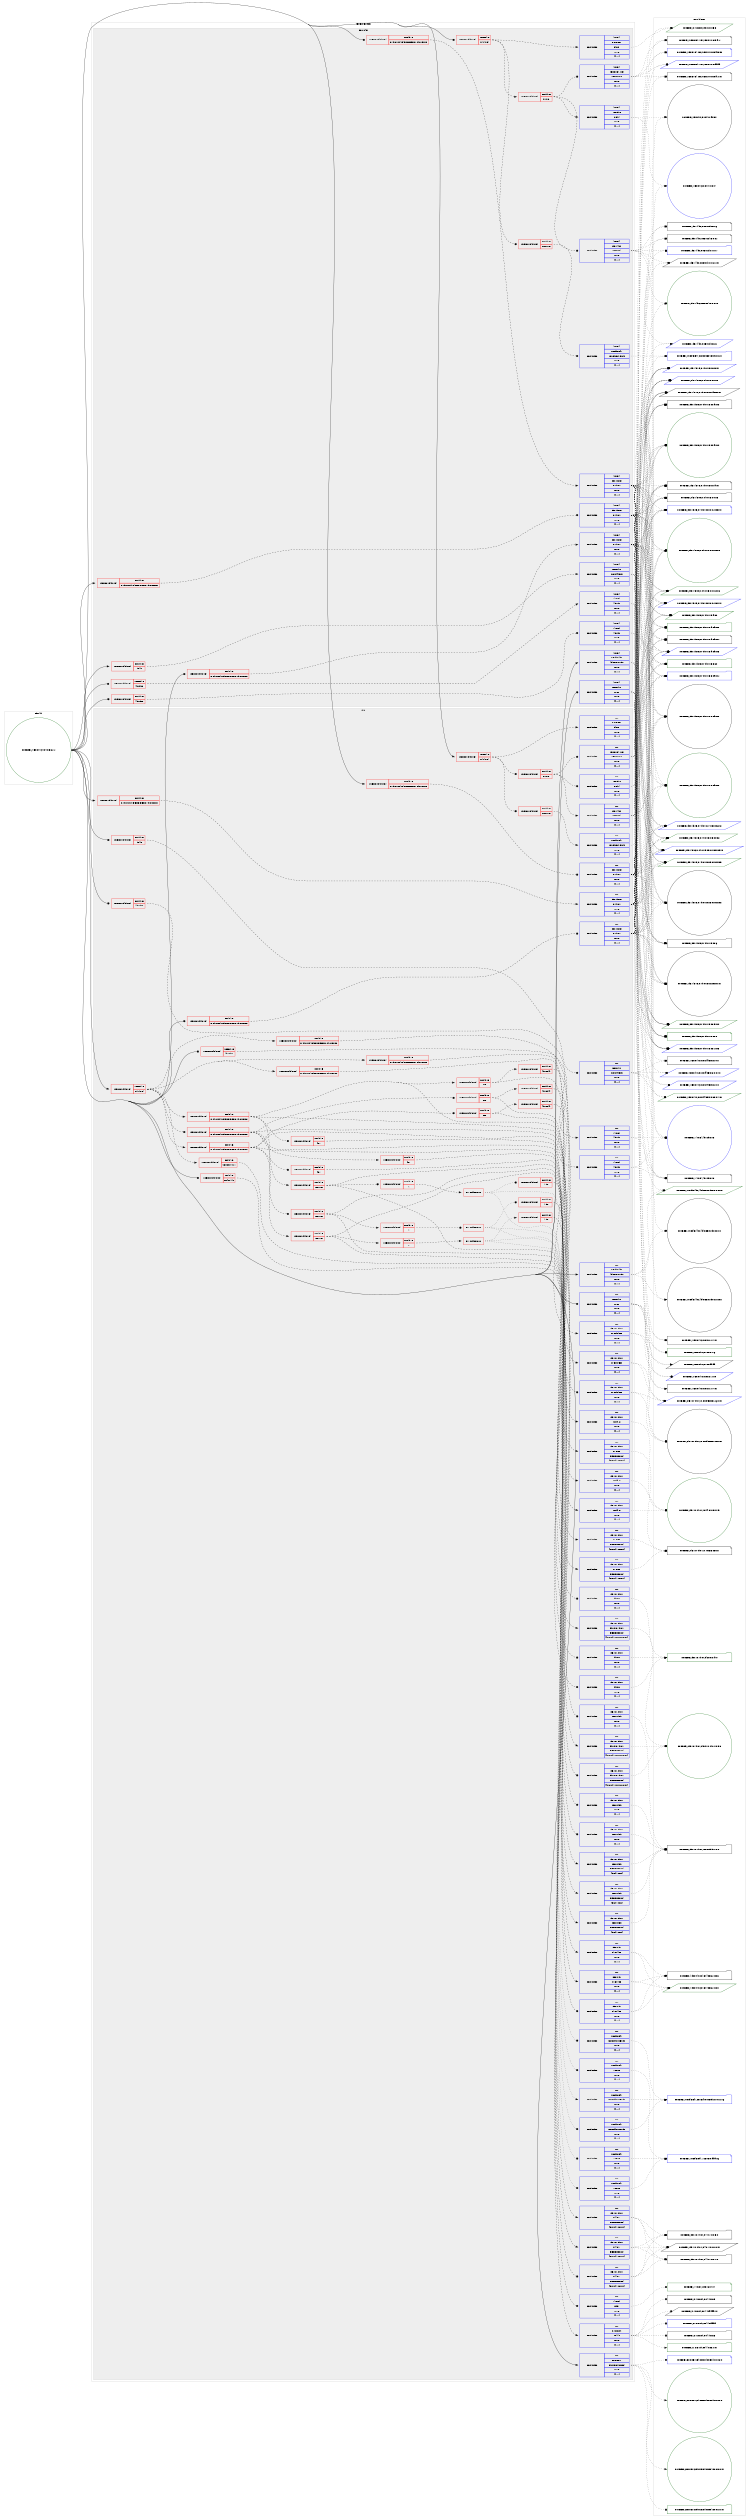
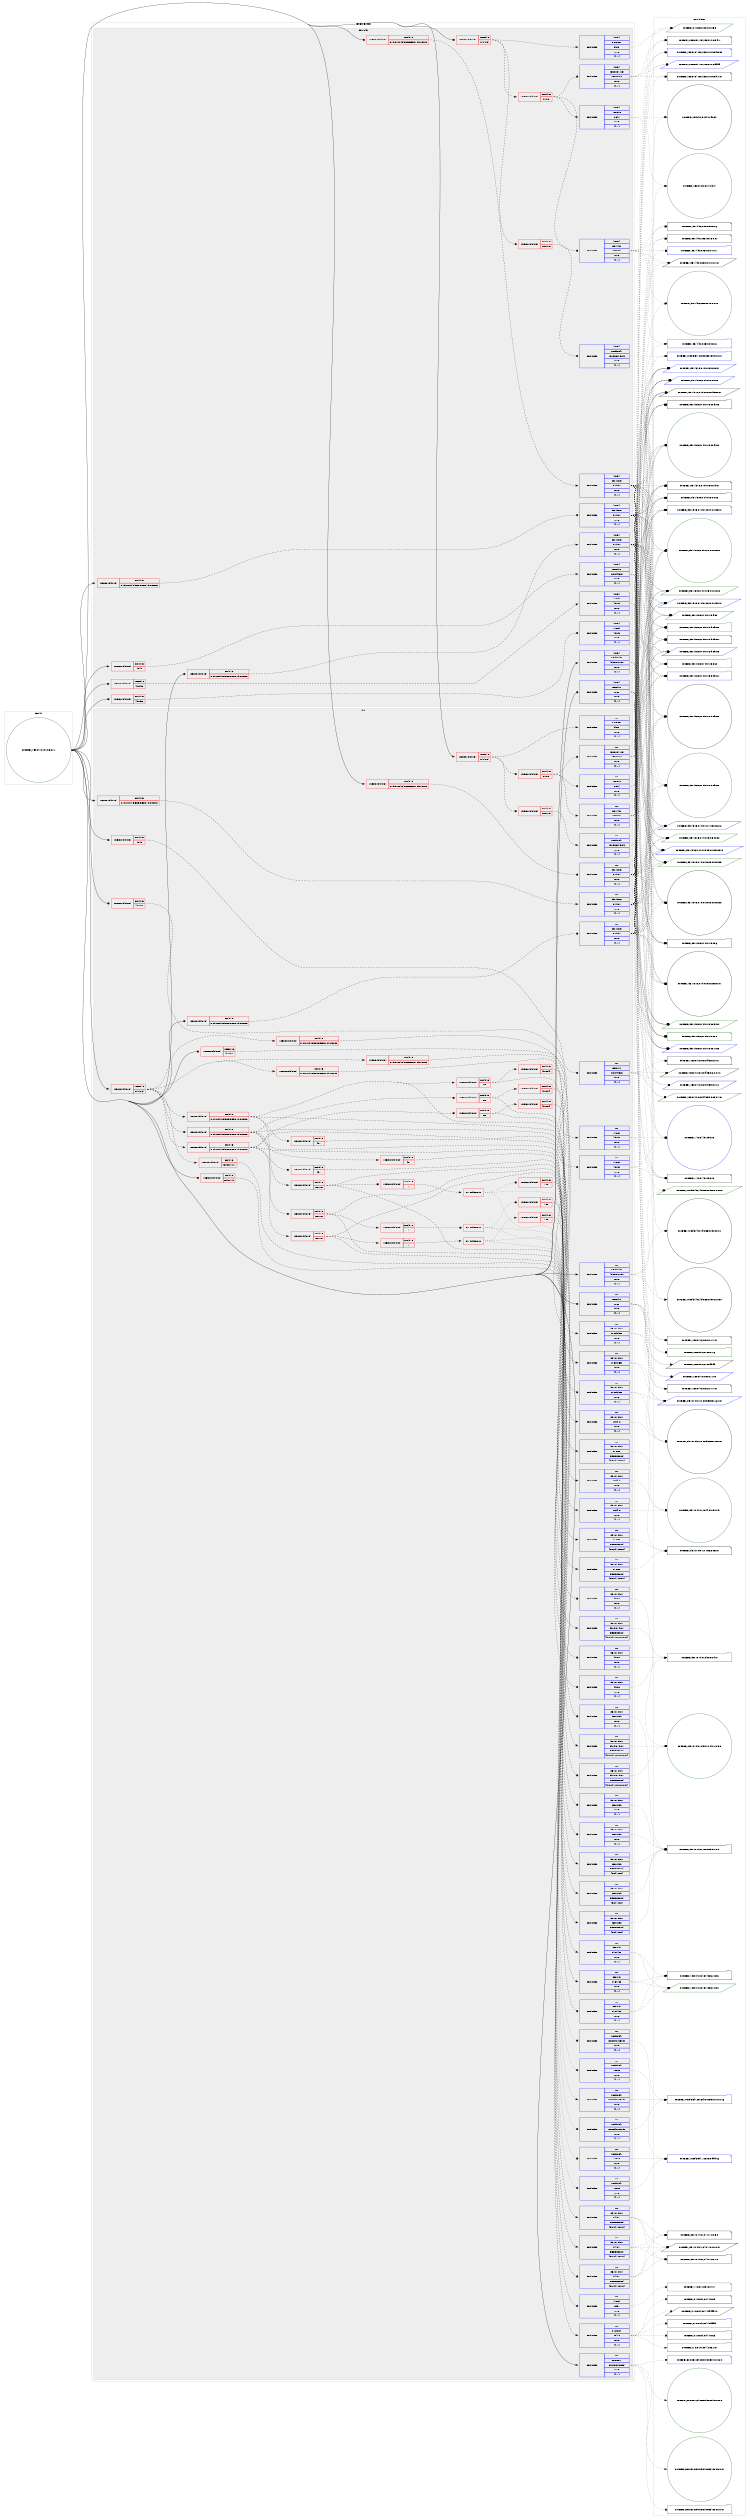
node "portage://net-dns/avahi-0.8-r7": color blue -> darkgreen
node "portage://dev-libs/openssl-3.2.2": shape parallelogram -> folder
node "portage://net-print/cups-filters-2.0.0-r1": color blue -> black
node "portage://dev-python/pillow-10.3.0": shape folder -> note
